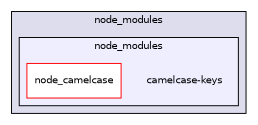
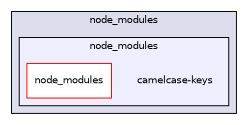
node "node_camelcase": label "node_camelcase" -> "node_modules"
